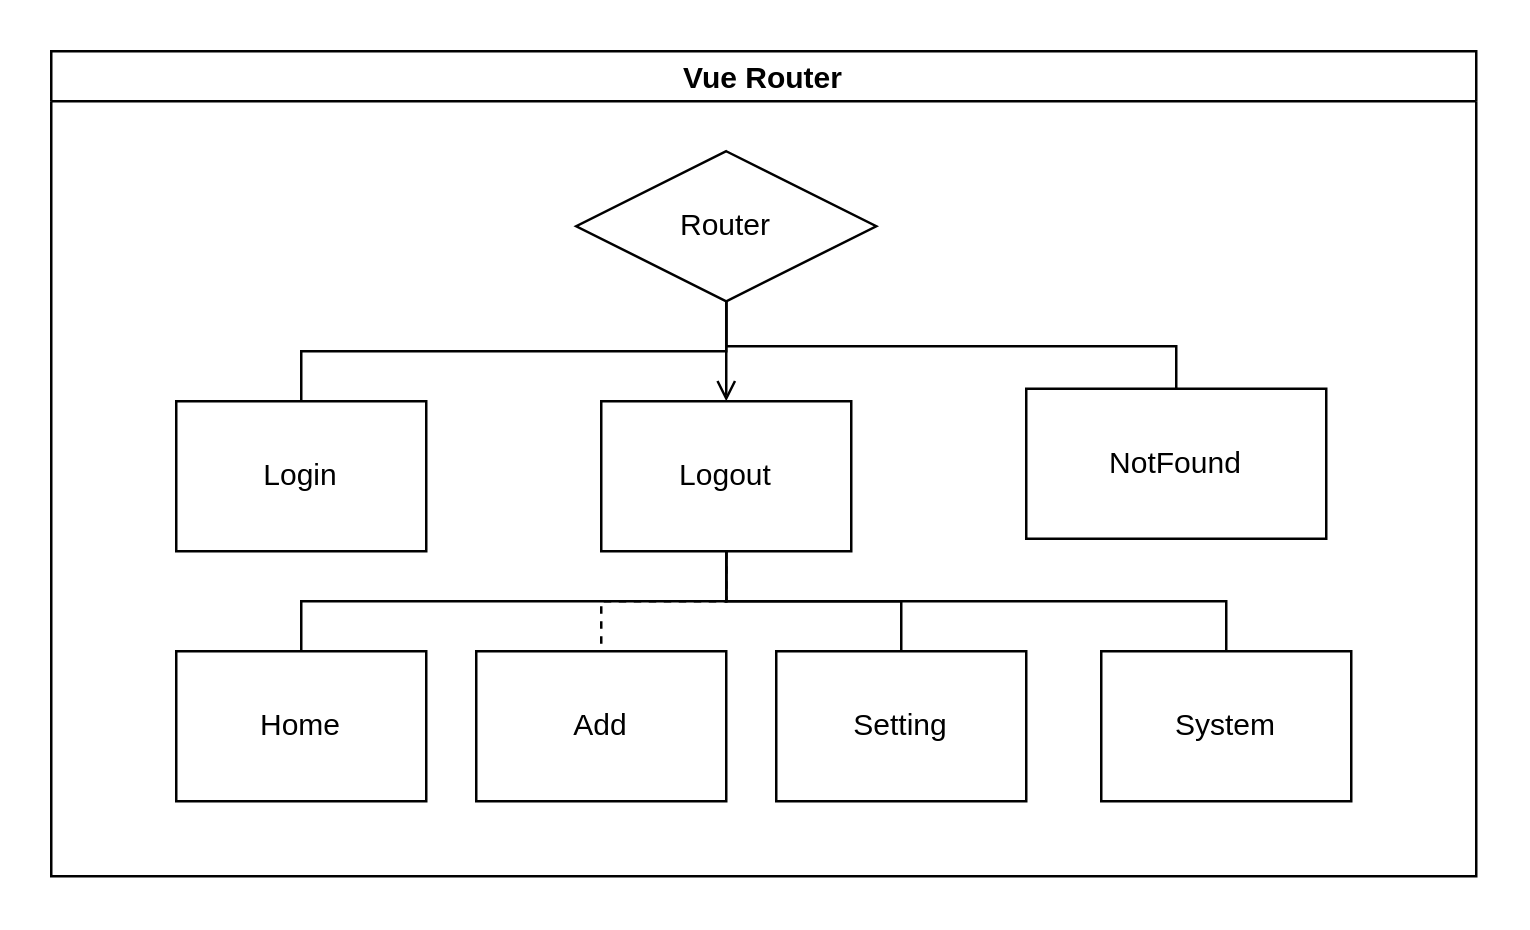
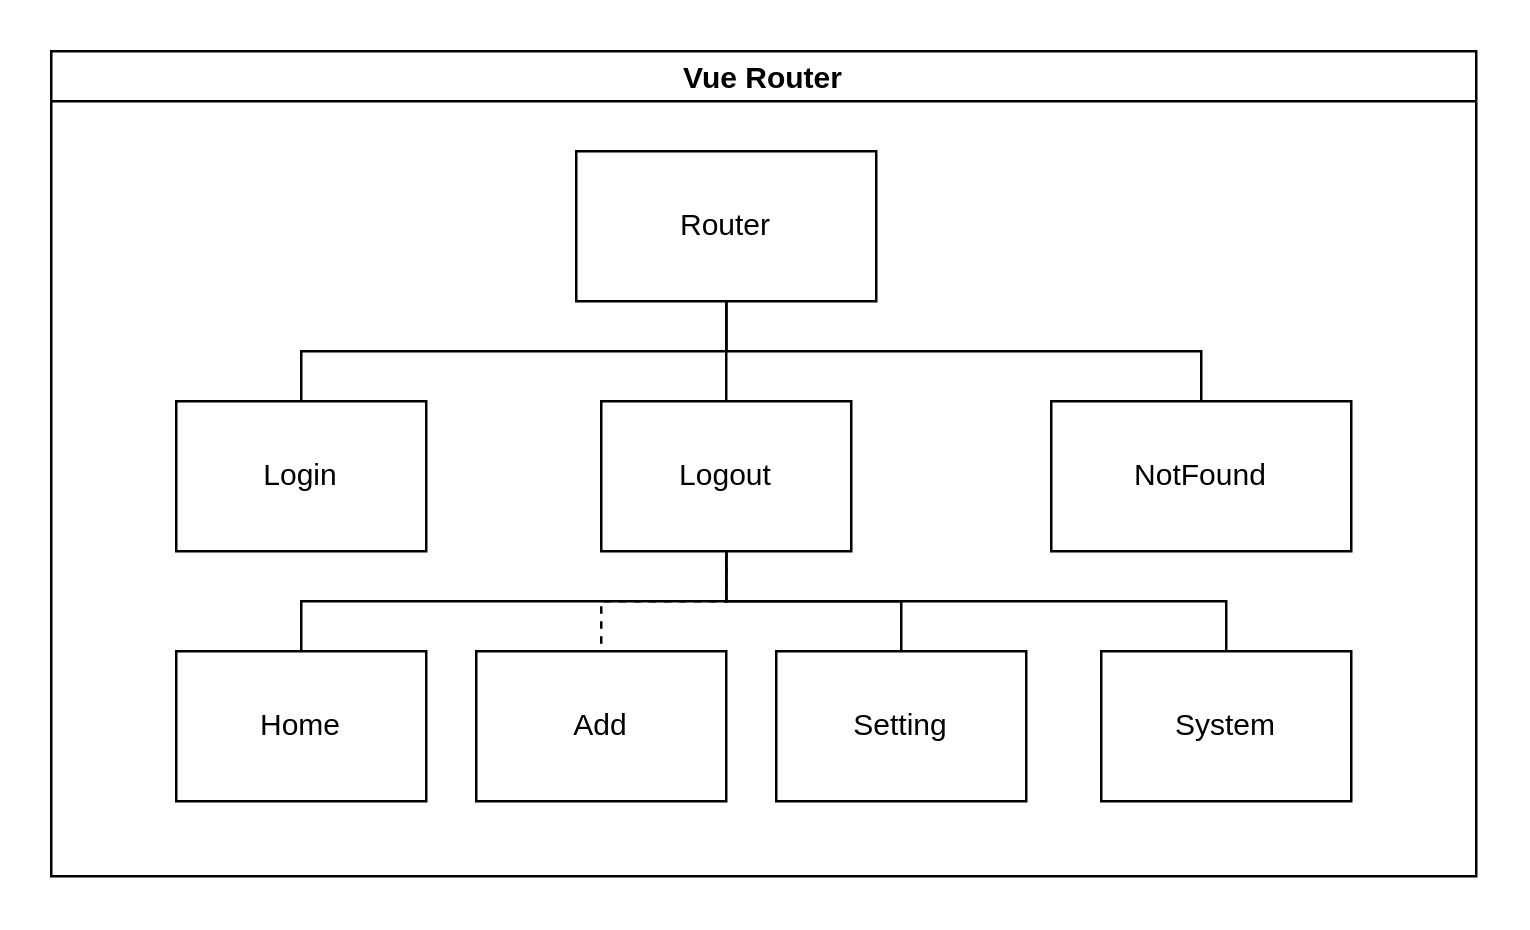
node "Router": shape diamond -> rectangle
edge "Router" -> "Logout": arrowhead open -> none
node "NotFound": moved (1176, 464) -> (1201, 476)
